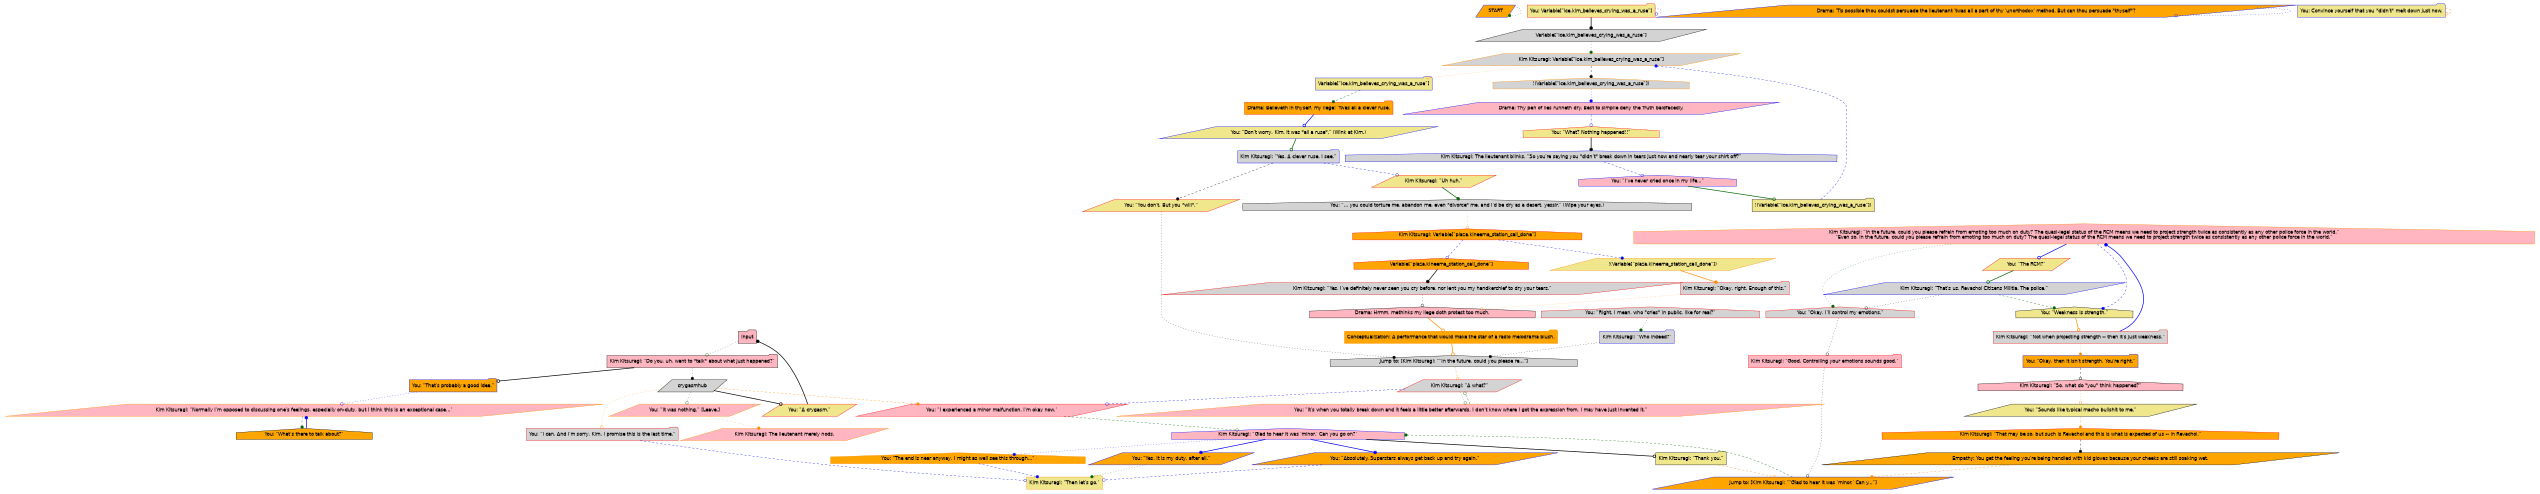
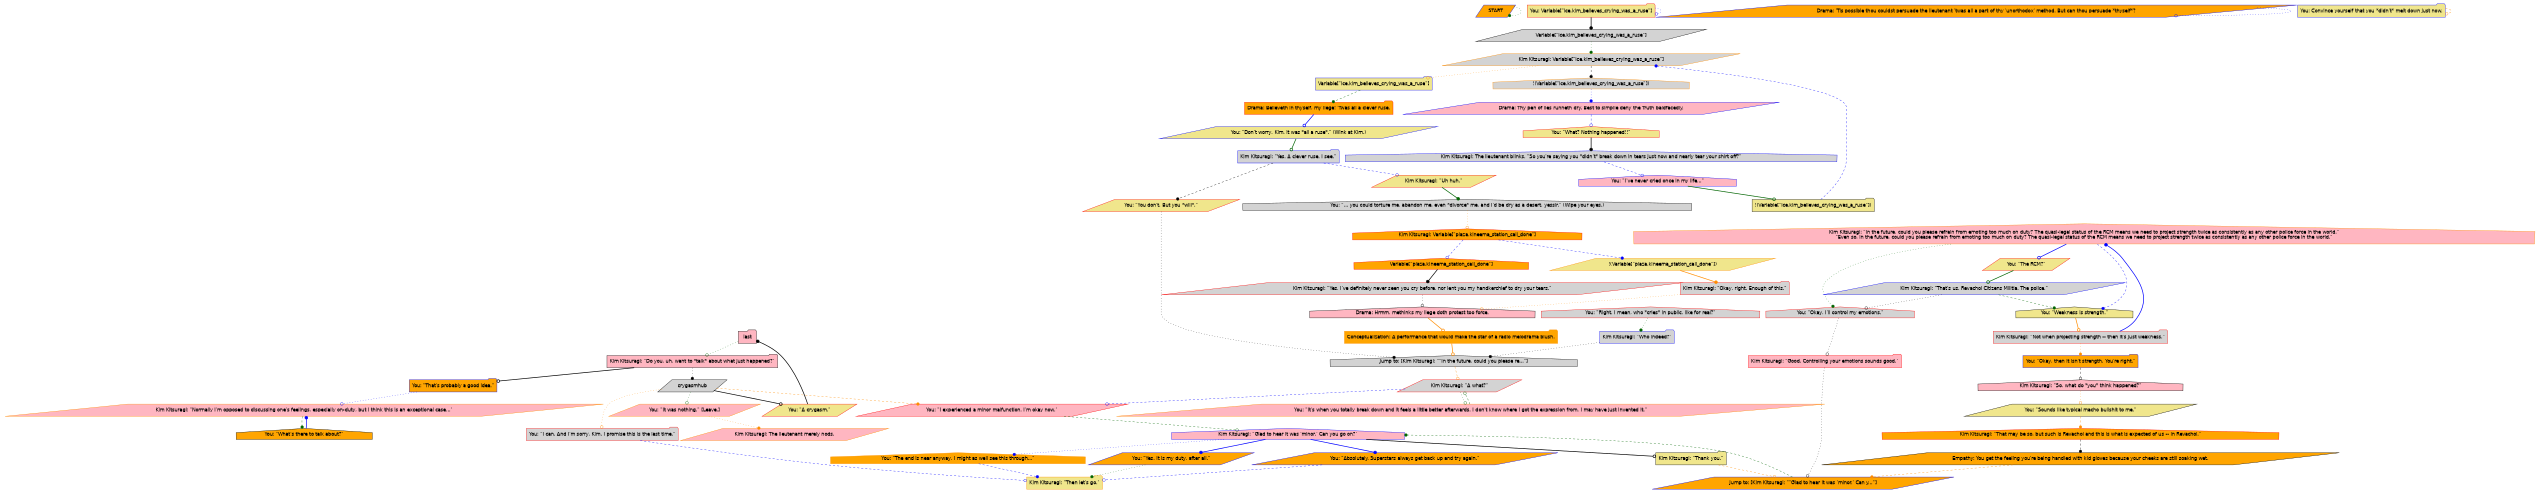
node "Drama: Hrmm, methinks my liege doth protest too much.": label "Drama: Hrmm, methinks my liege doth protest too much." -> "Drama: Hrmm, methinks my liege doth protest too force."
node "input": label "input" -> "last"
